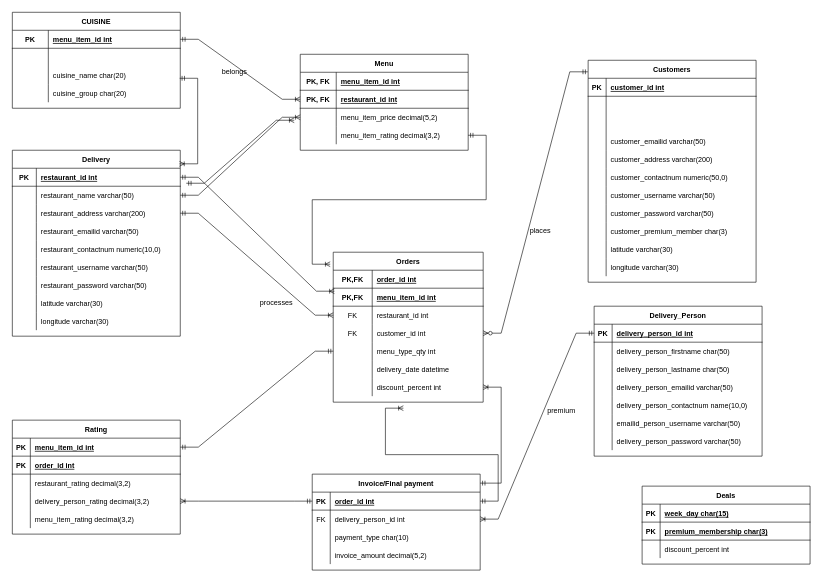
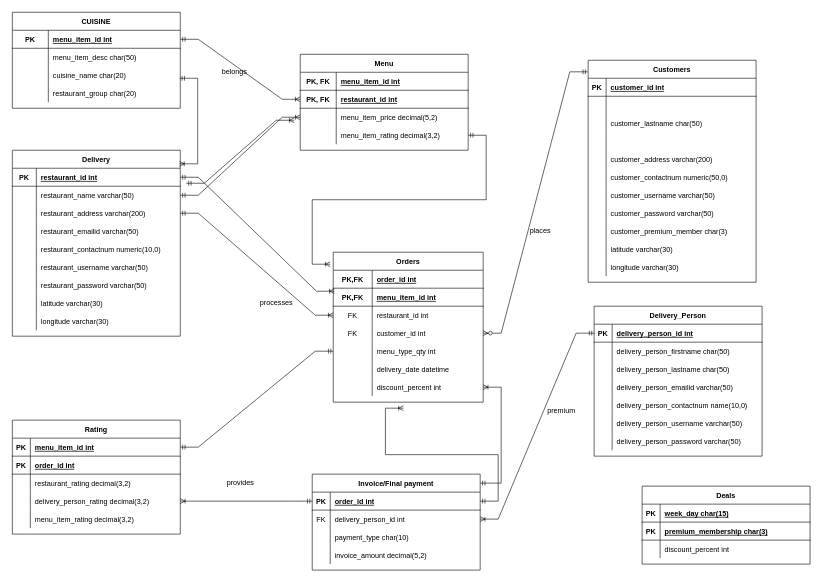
node "menu_item_desc char(50)": added
node "cuisine_group char(20)": label "cuisine_group char(20)" -> "restaurant_group char(20)"
node "customer_lastname char(50)": added
node "customer_emailid varchar(50)": removed
node "emailid_person_username varchar(50)": label "emailid_person_username varchar(50)" -> "delivery_person_username varchar(50)"
node "provides": added
